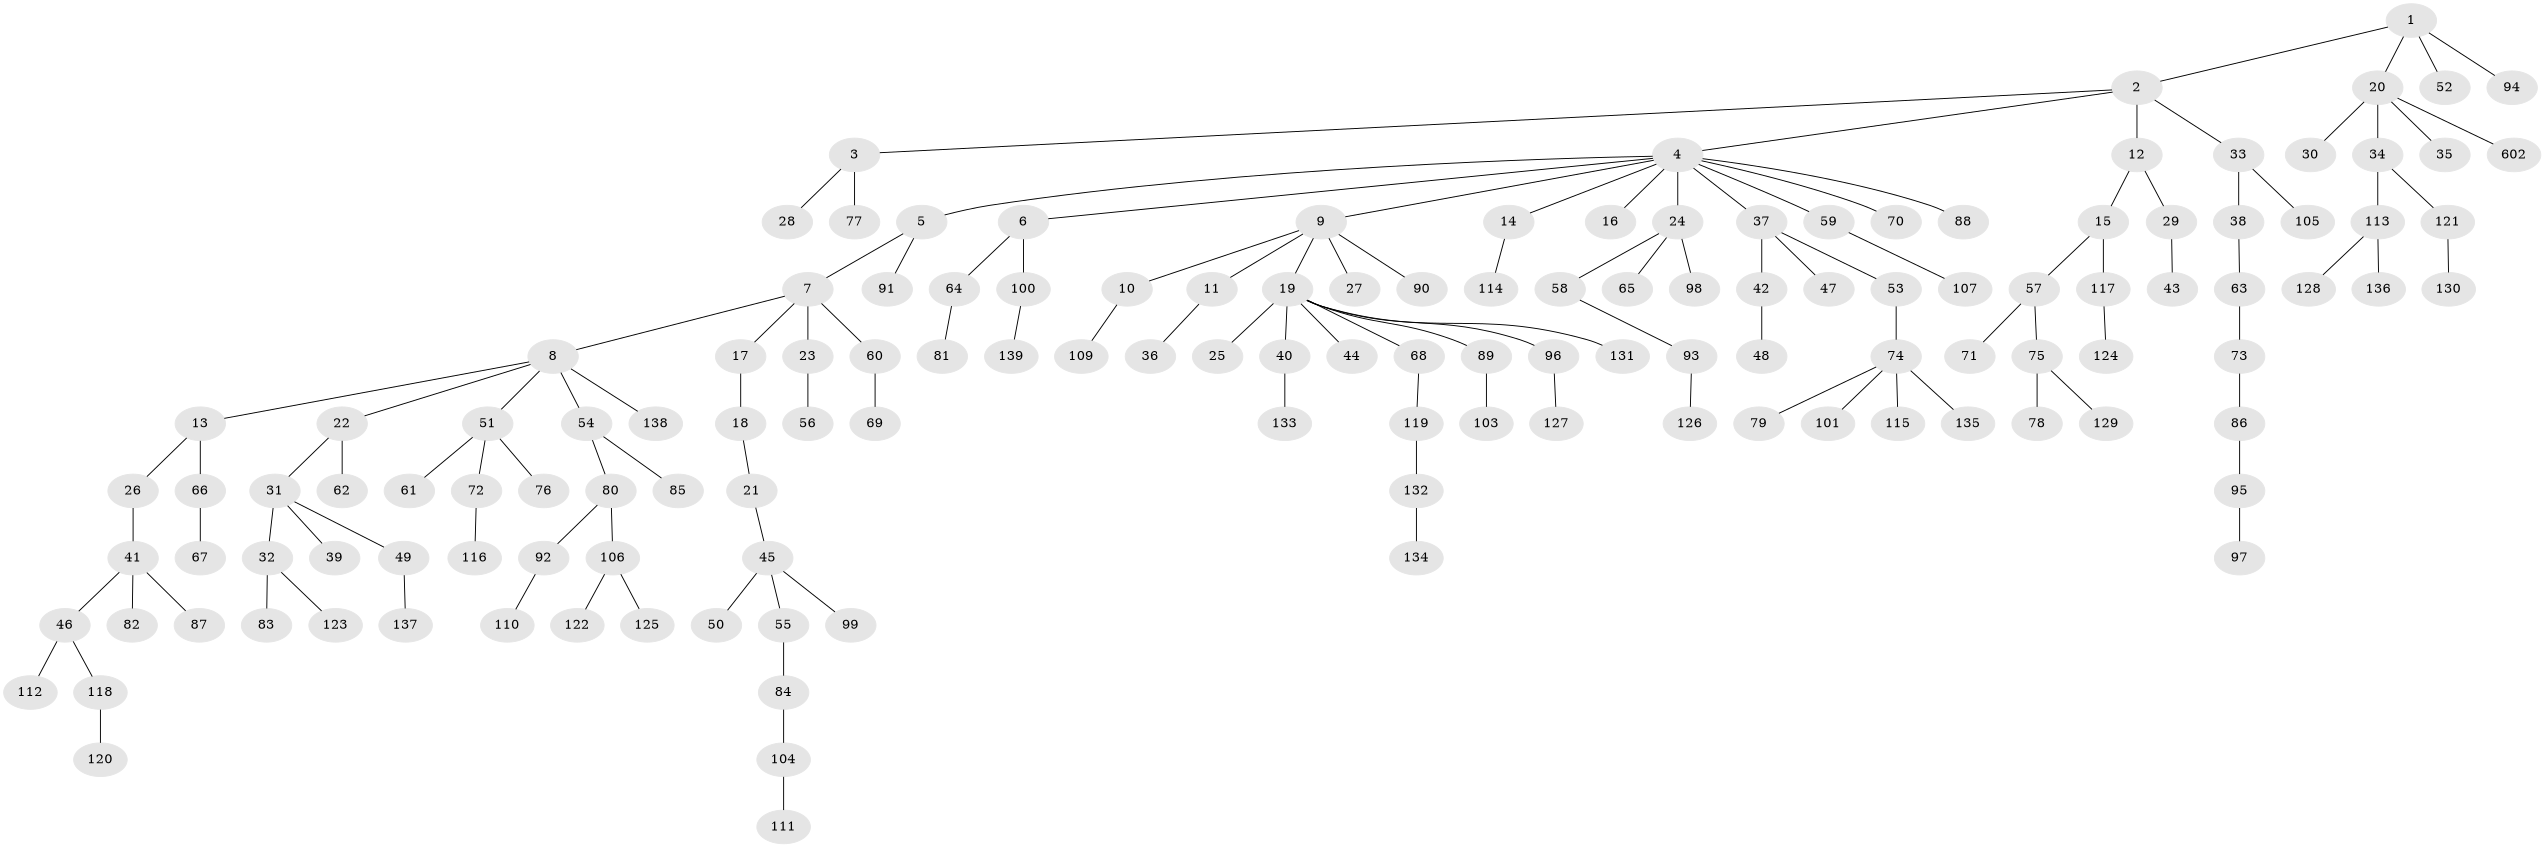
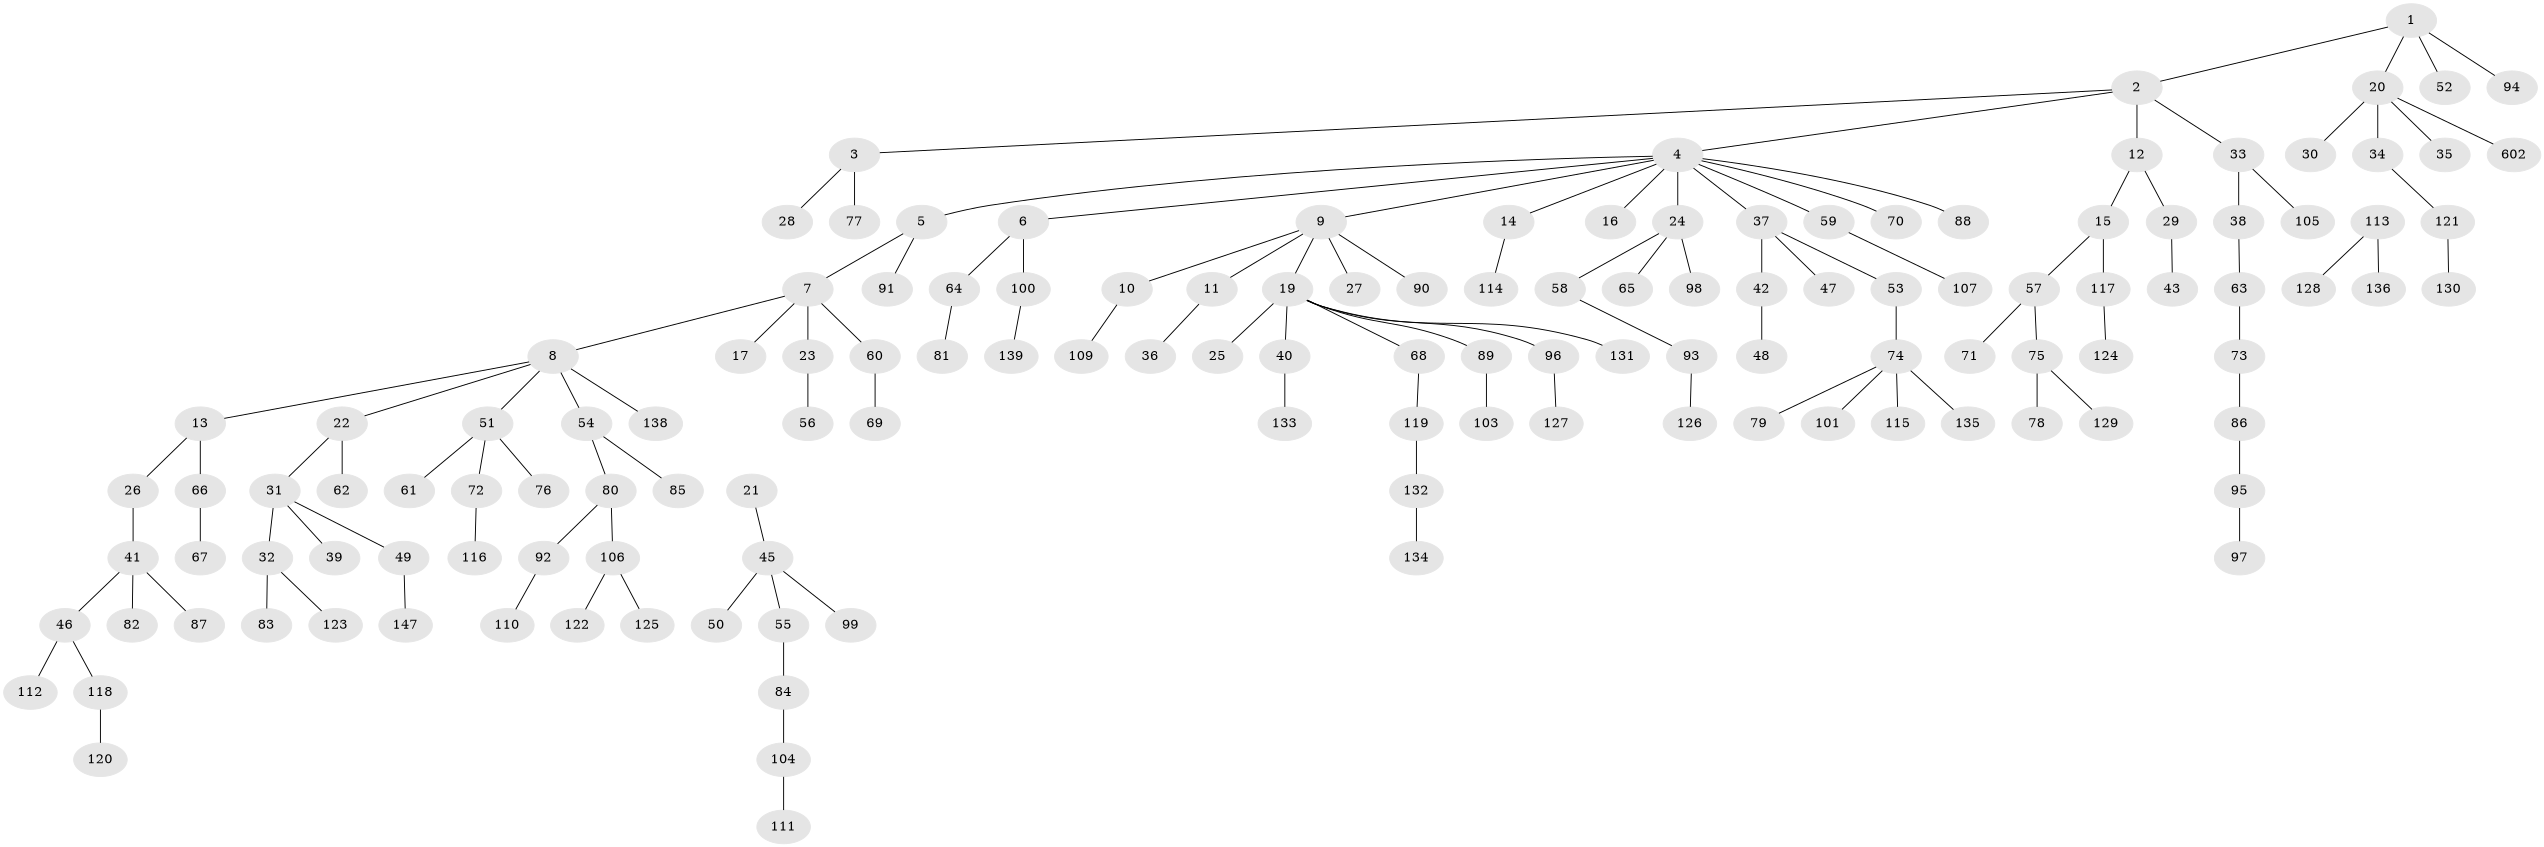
edge "34" -- "113": removed
node "44": removed
node "18": removed
node "137": label "137" -> "147"
